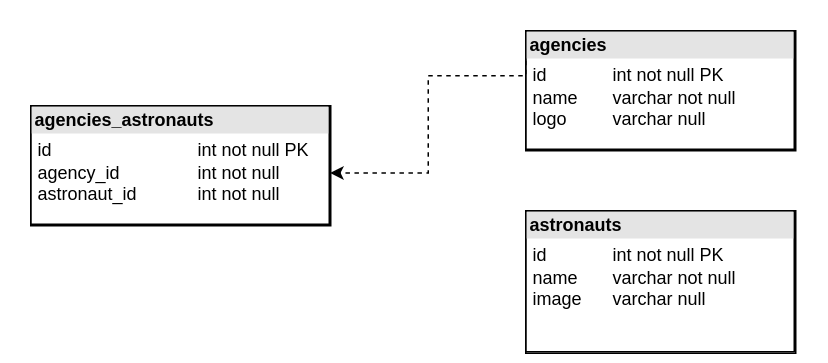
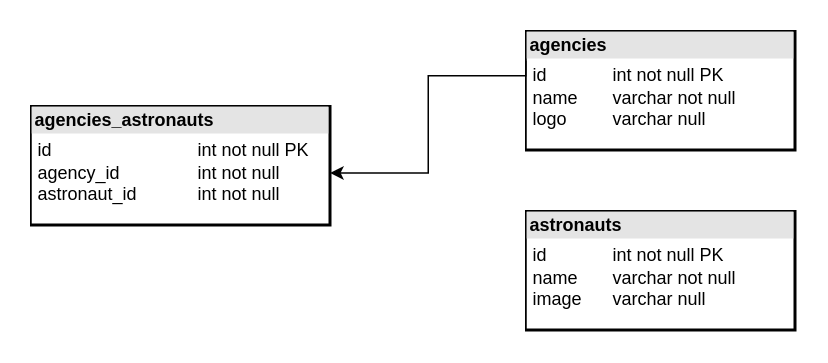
edge "agencies id int not null PK name varchar not null logo varchar null" -> "agencies_astronauts id int not null PK agency_id int not null astronaut_id int not null": style dashed -> solid
node "astronauts id int not null PK name varchar not null image varchar null": size 270x143 -> 270x120
